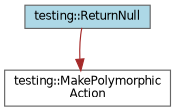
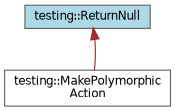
edge "testing::ReturnNull" -> "testing::MakePolymorphic Action": reversed
